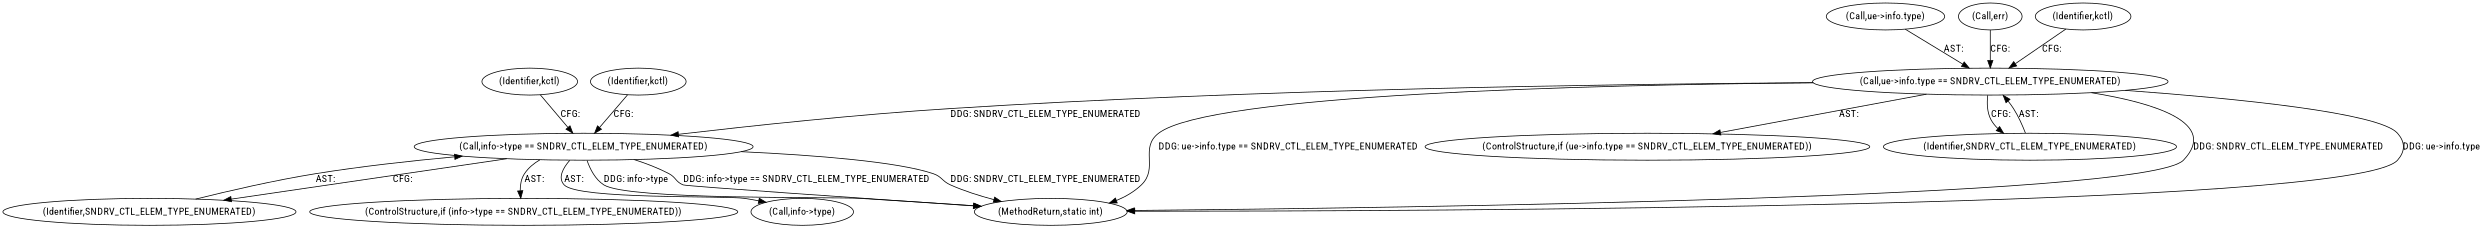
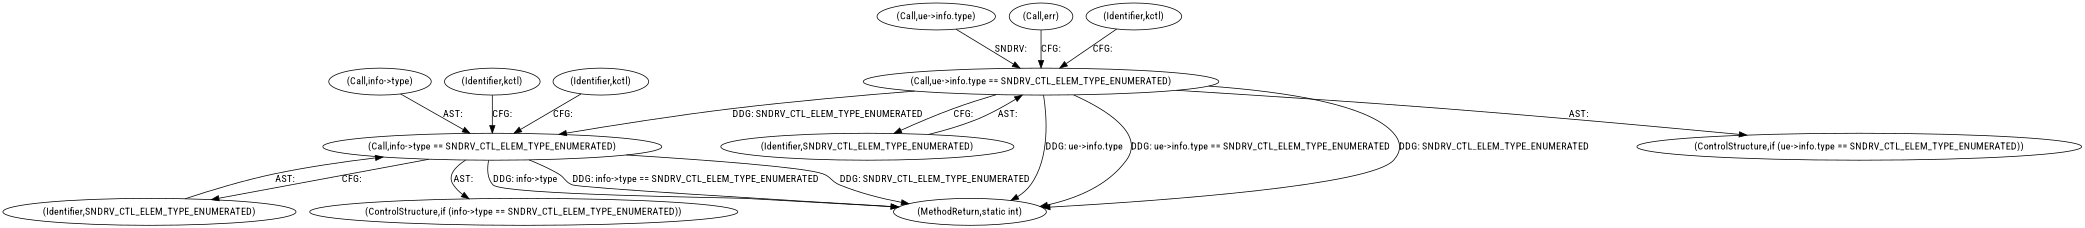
edge "(Call,ue->info.type)" -> "(Call,ue->info.type == SNDRV_CTL_ELEM_TYPE_ENUMERATED)": label "AST: " -> "SNDRV: "
edge "(Call,info->type == SNDRV_CTL_ELEM_TYPE_ENUMERATED)" -> "(Call,info->type)": reversed
